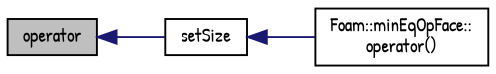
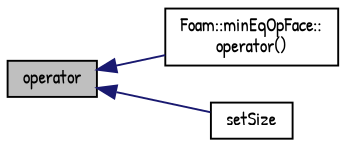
edge "Foam::minEqOpFace:: operator()" -> "setSize": now "Foam::minEqOpFace:: operator()" -> "operator"
